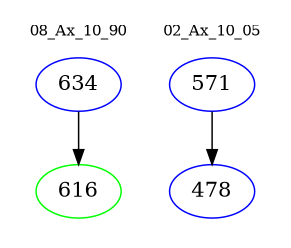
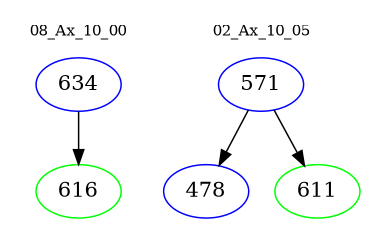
cluster "08_Ax_10_90": label "08_Ax_10_90" -> "08_Ax_10_00"
node "611": added
